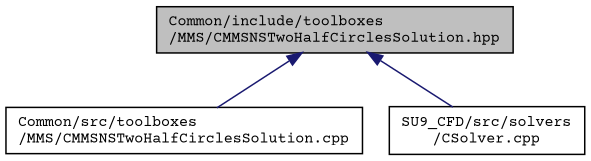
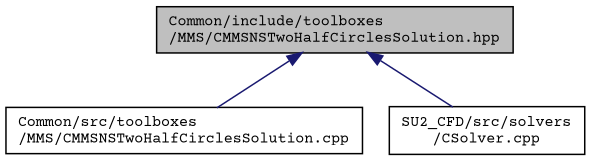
node "SU9_CFD/src/solvers /CSolver.cpp": label "SU9_CFD/src/solvers /CSolver.cpp" -> "SU2_CFD/src/solvers /CSolver.cpp"
